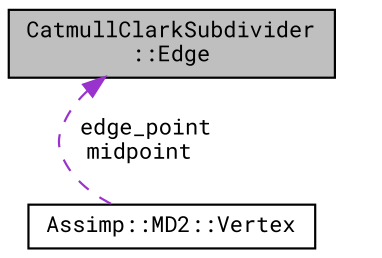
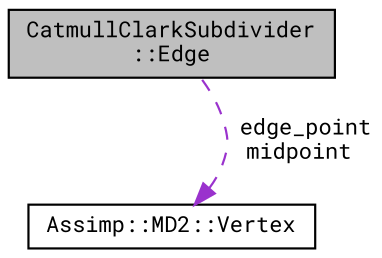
edge "Assimp::MD2::Vertex" -> "CatmullClarkSubdivider ::Edge": reversed
